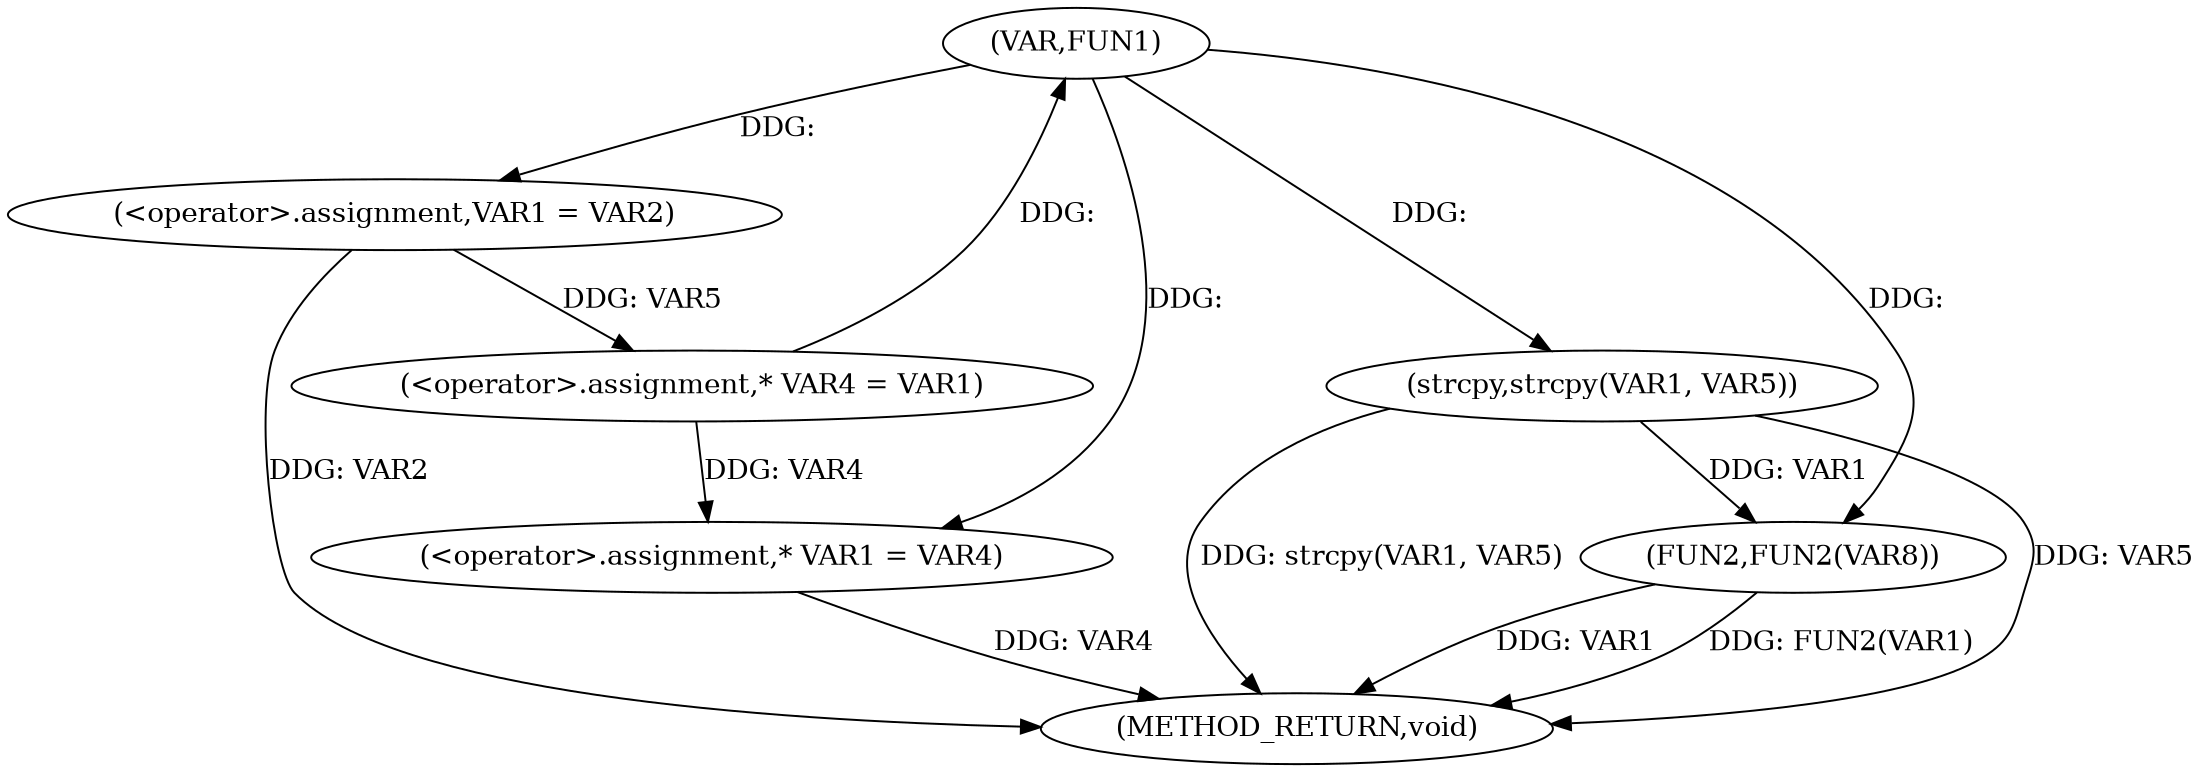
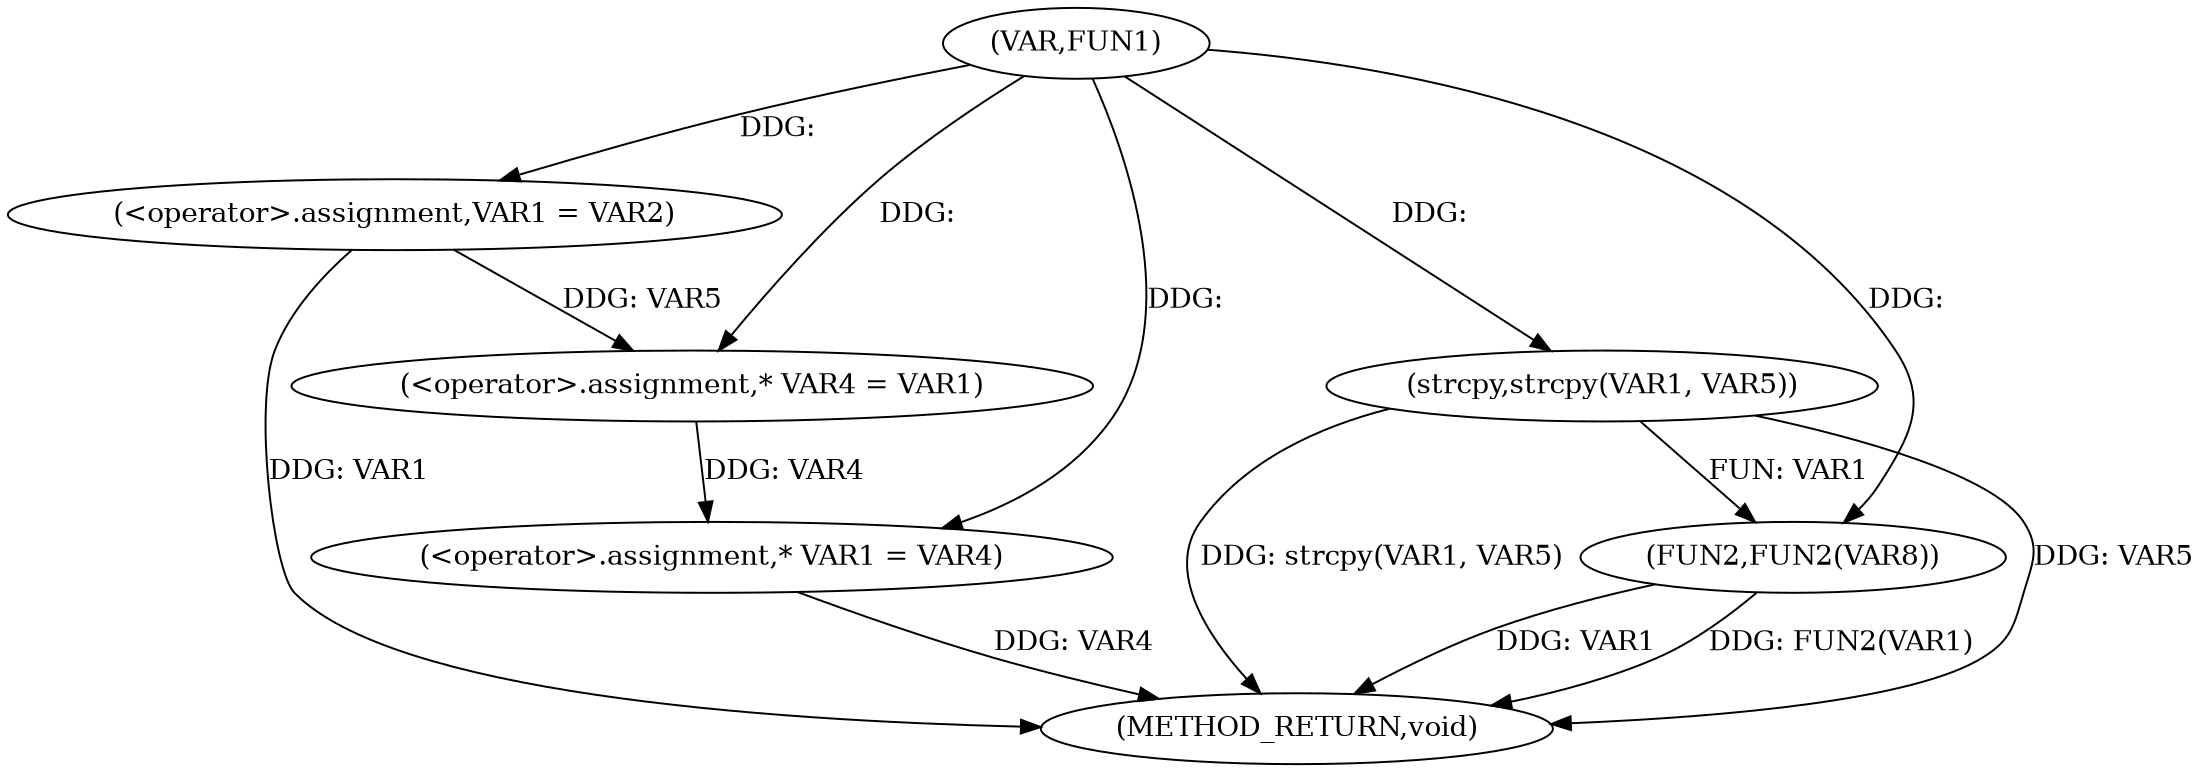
edge "(<operator>.assignment,* VAR4 = VAR1)" -> "(VAR,FUN1)": reversed
edge "(<operator>.assignment,VAR1 = VAR2)" -> "(METHOD_RETURN,void)": label "DDG: VAR2" -> "DDG: VAR1"
edge "(strcpy,strcpy(VAR1, VAR5))" -> "(FUN2,FUN2(VAR8))": label "DDG: VAR1" -> "FUN: VAR1"
